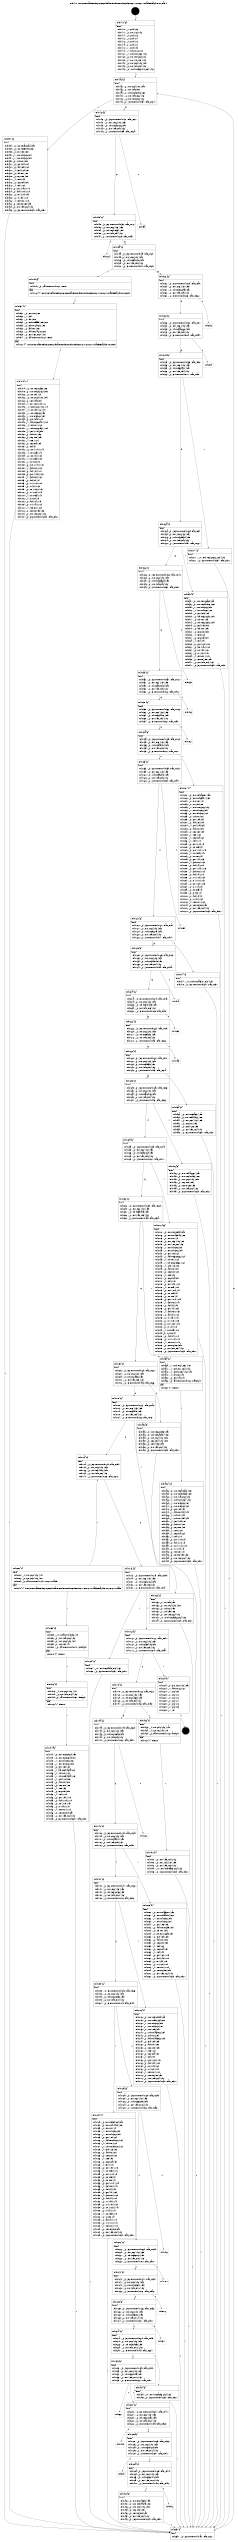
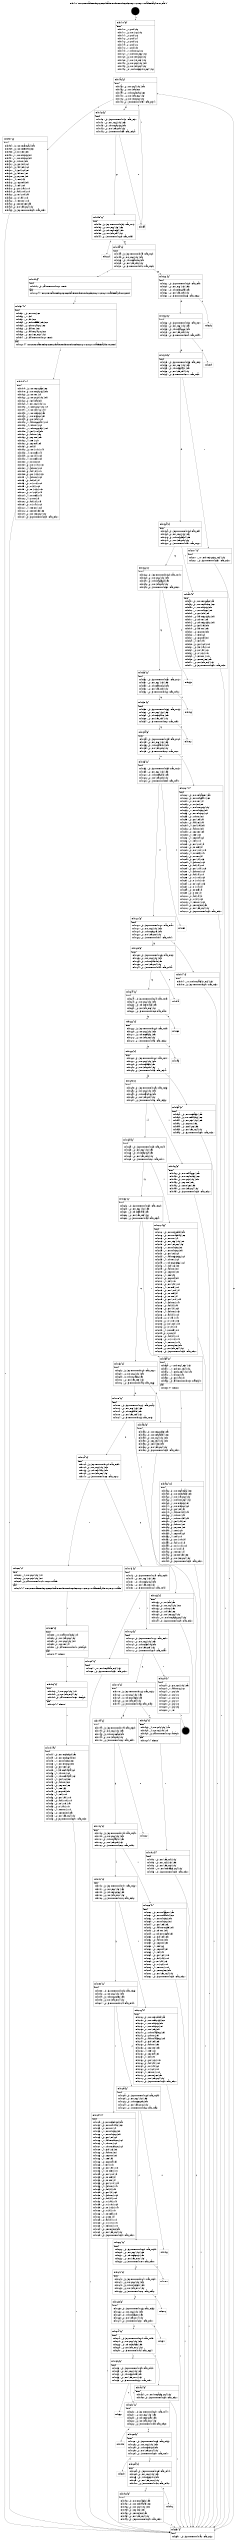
edge "0x401470 [50]" -> "0x4014a2 [32]": now "0x401ffa" -> "0x4014a2 [32]"
edge "0x401ce2 [12]" -> "0x40172a [28]": reversed
